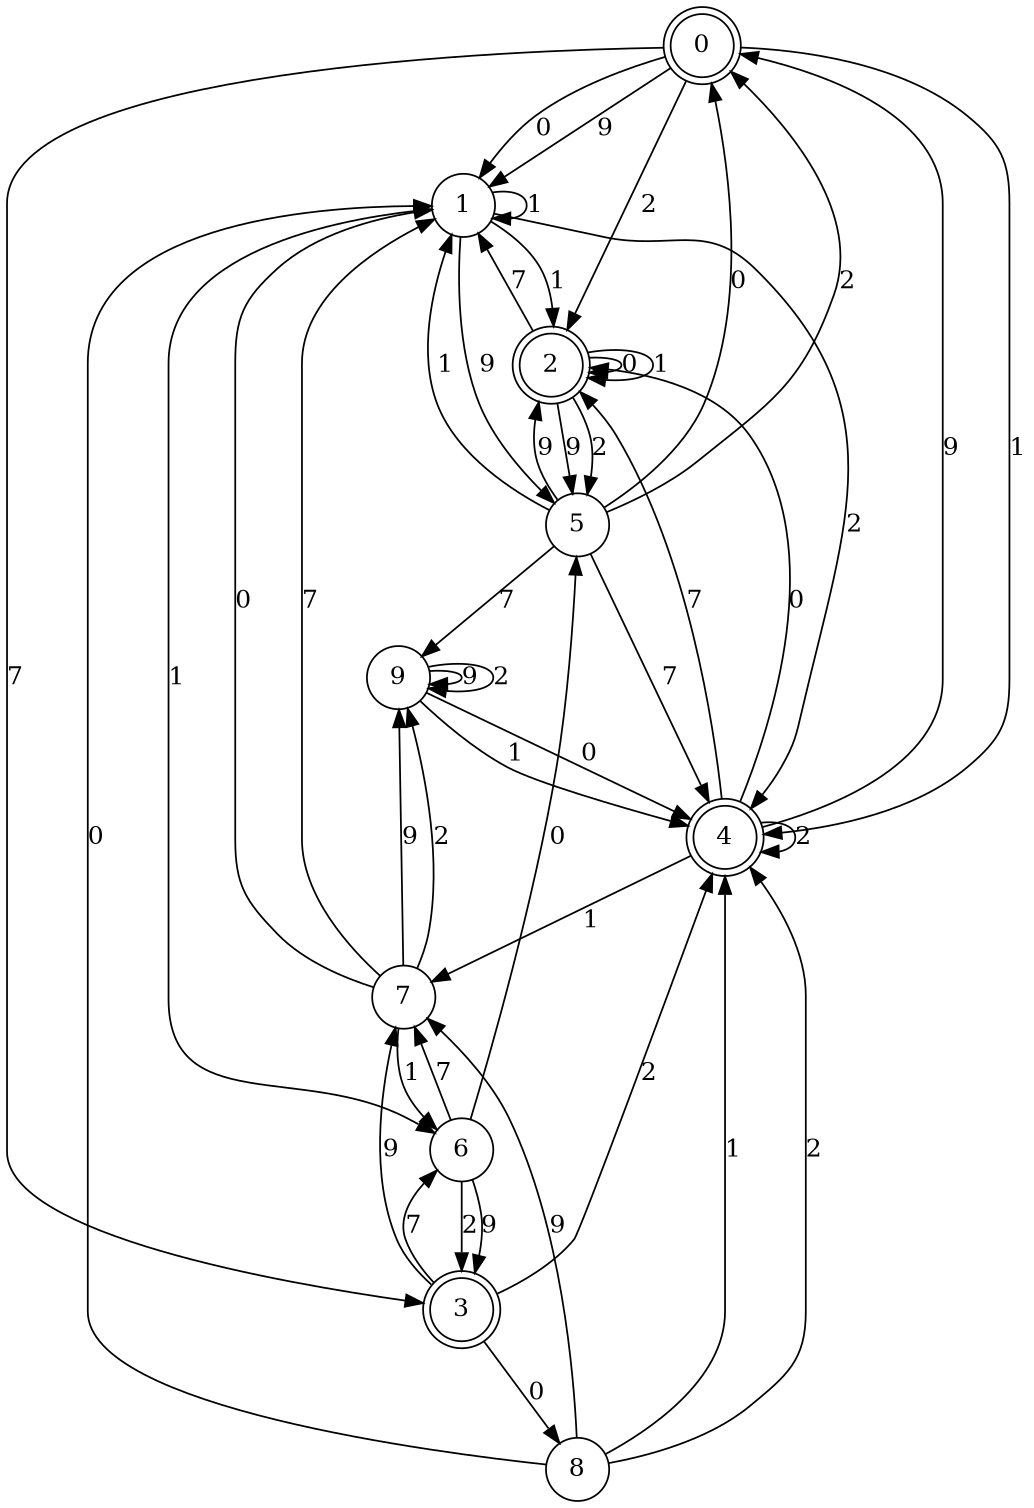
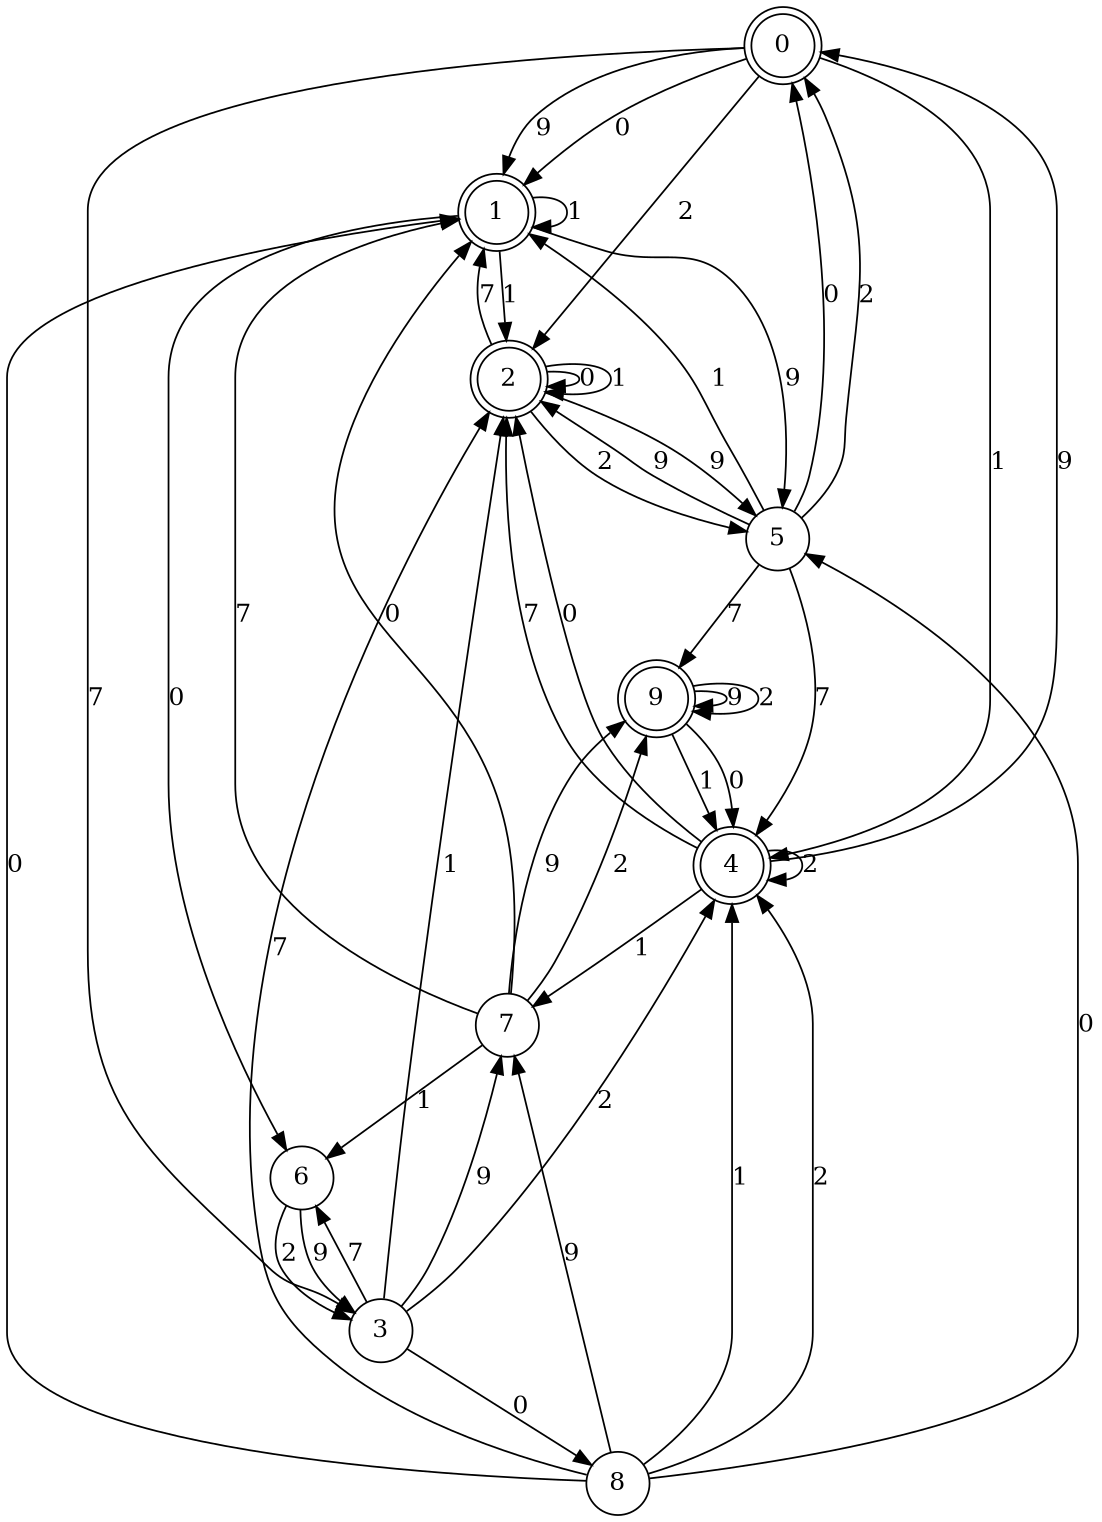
node "1": shape circle -> doublecircle
edge "1" -> "4": removed, label "2"
edge "1" -> "6": label "1" -> "0"
node "9": shape circle -> doublecircle
edge "6" -> "5": now "8" -> "5"
edge "3" -> "2": added, label "1"
edge "8" -> "2": added, label "7"
edge "6" -> "7": removed, label "7"
node "3": shape doublecircle -> circle
